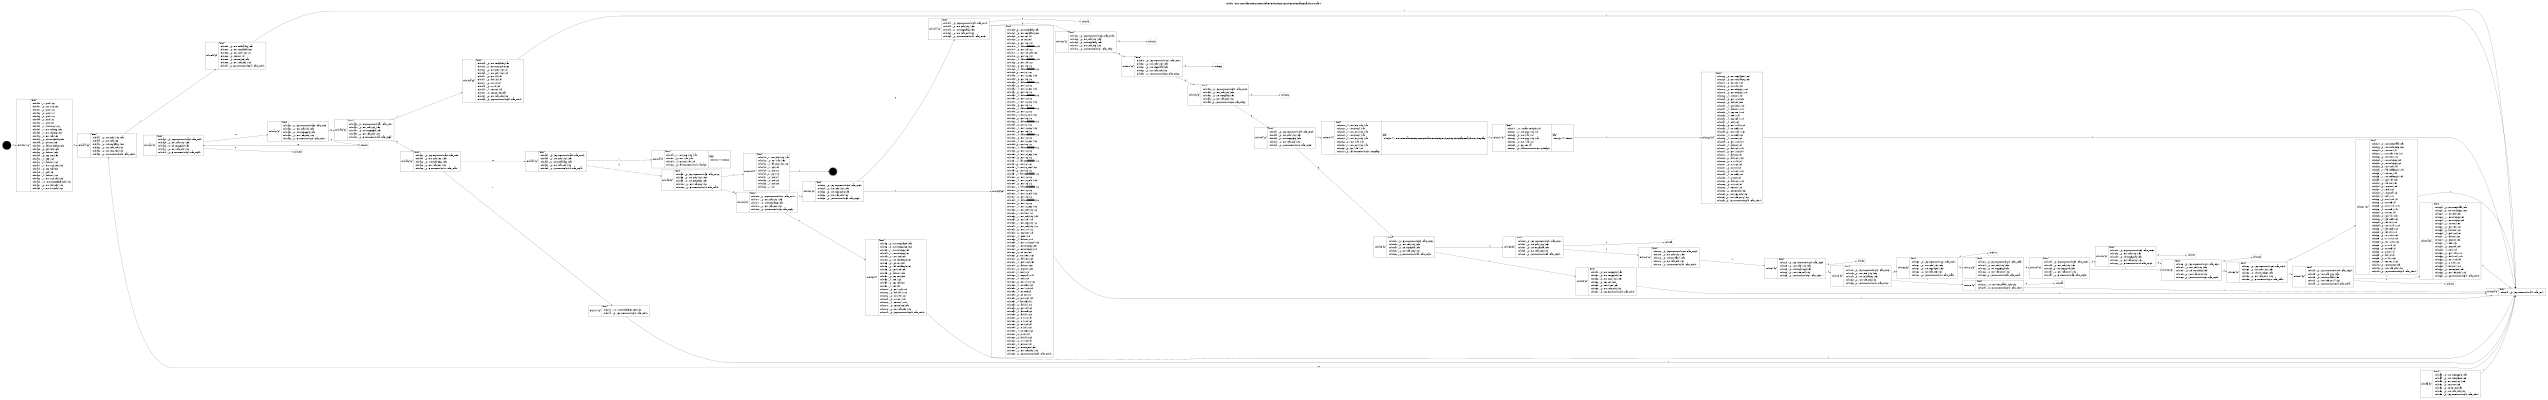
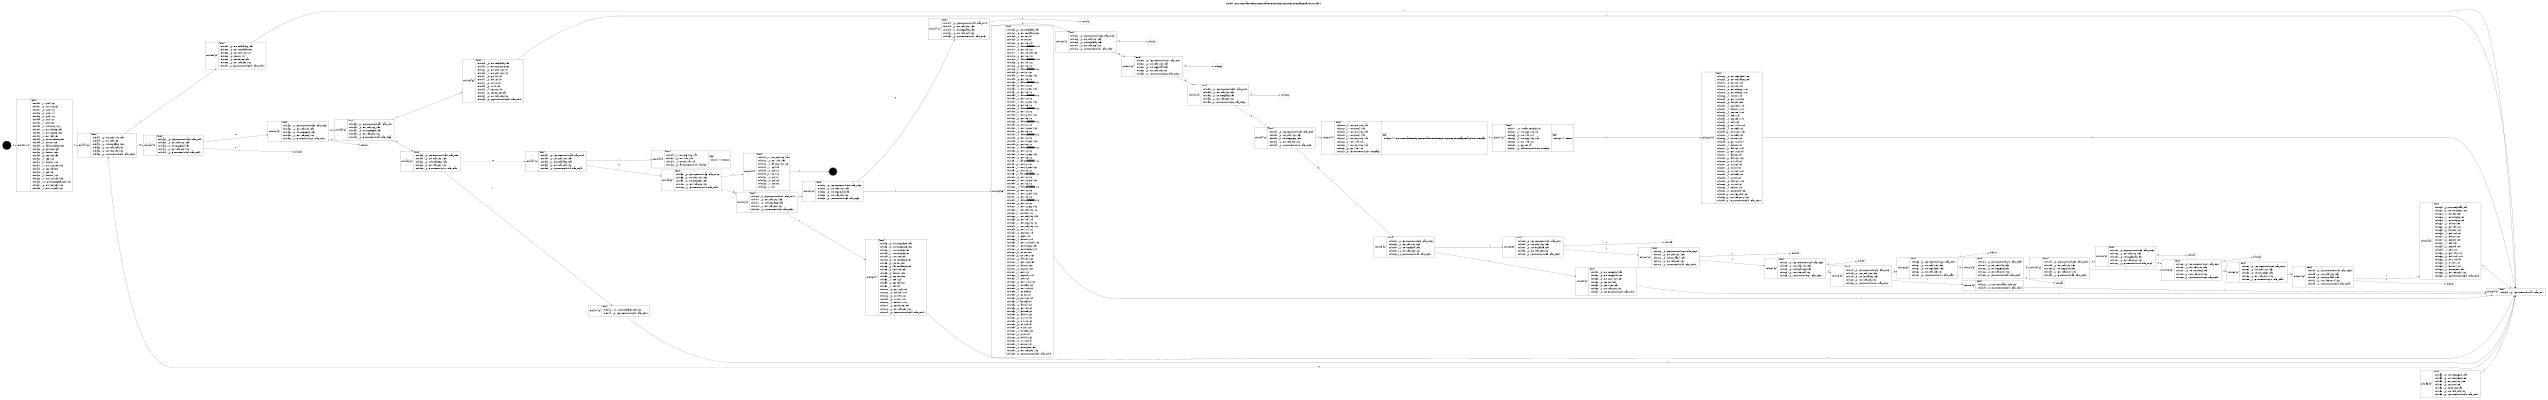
edge "0x4022f7" -> "0x401a64 [28]": now "0x401a44 [32]" -> "0x401a64 [28]"
node "0x402370 [160]": removed
node "0x4024d9": added
edge "0x402100 [15]" -> "0x40229a": now "0x401c78 [28]" -> "0x40229a"
